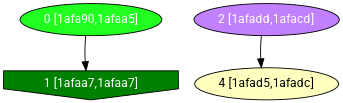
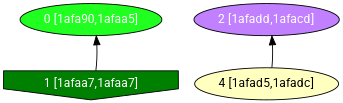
edge "2 [1afadd,1afacd]" -> "4 [1afad5,1afadc]": reversed
edge "0 [1afa90,1afaa5]" -> "1 [1afaa7,1afaa7]": reversed
